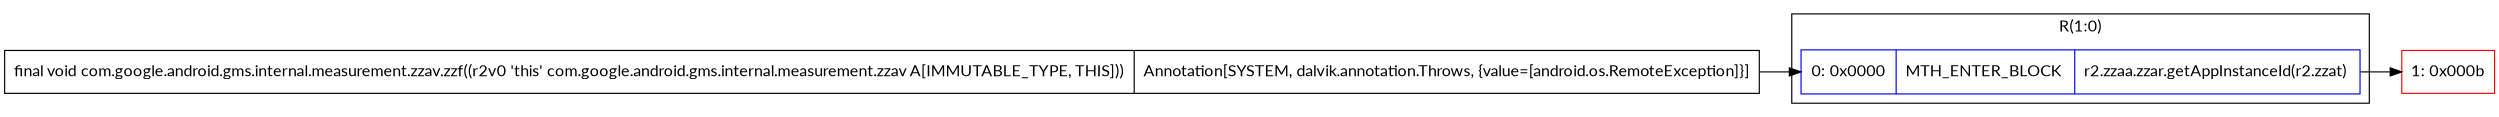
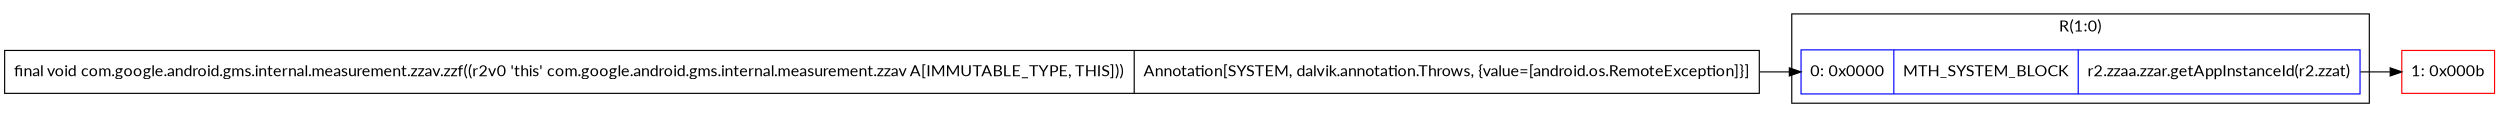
node "0: 0x0000": text "MTH_ENTER_BLOCK" -> "MTH_SYSTEM_BLOCK"
